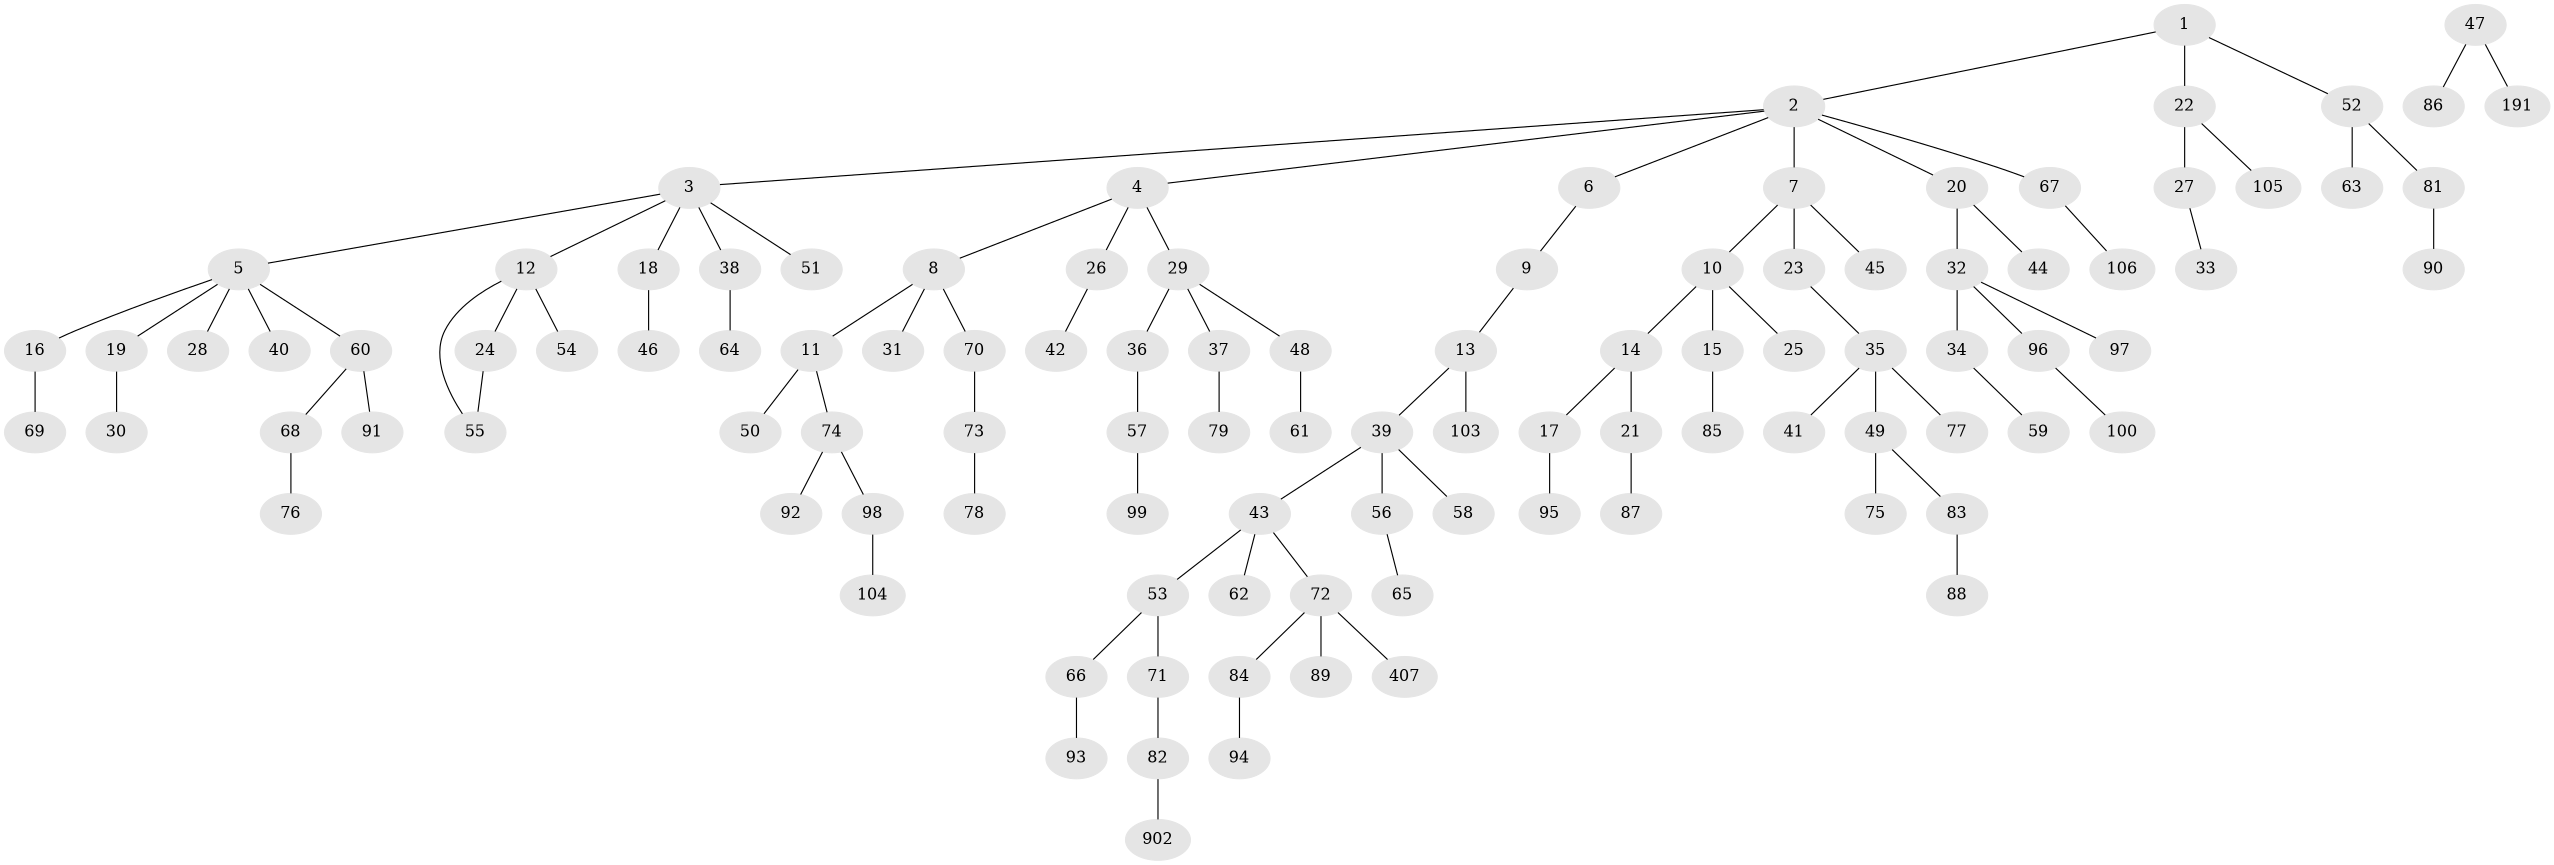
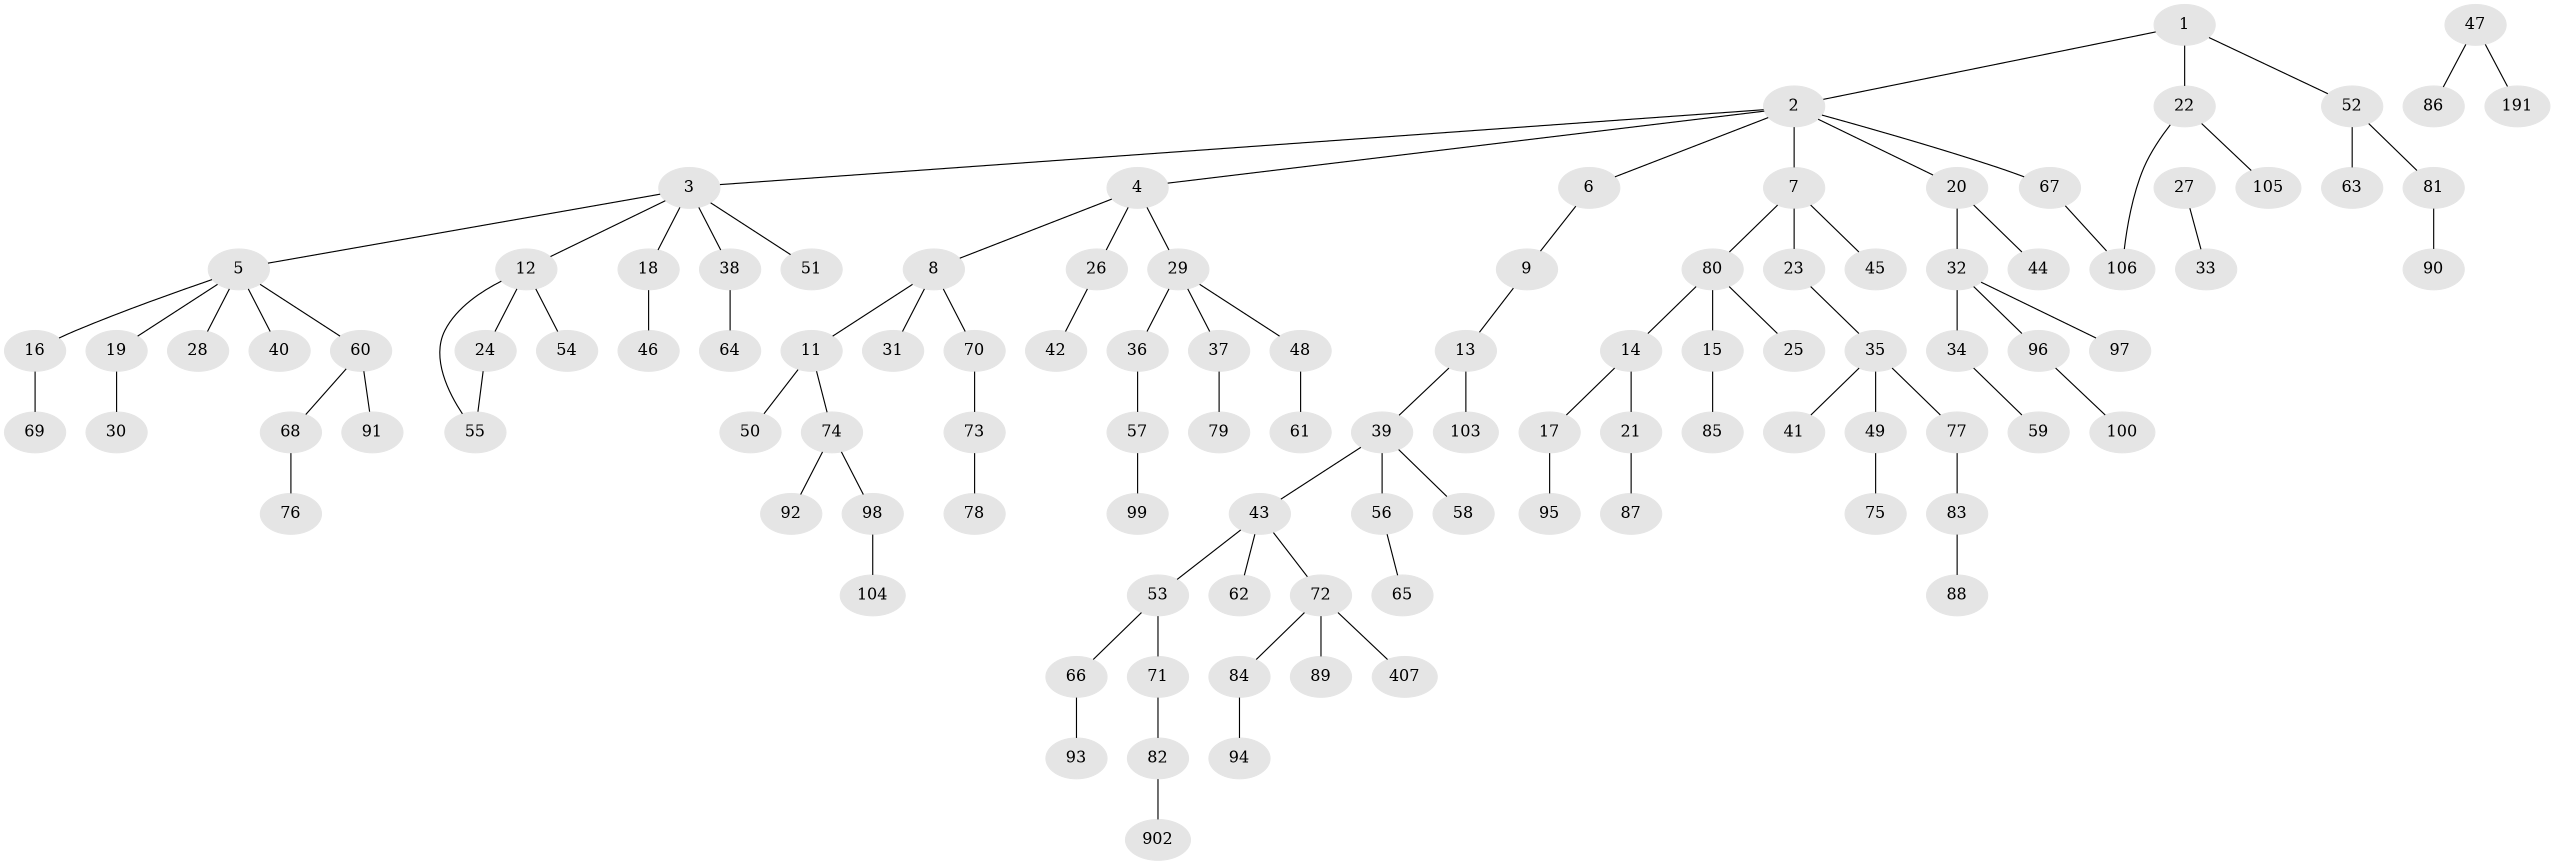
edge "22" -- "27": now "22" -- "106"
node "10": label "10" -> "80"
edge "49" -- "83": now "77" -- "83"
